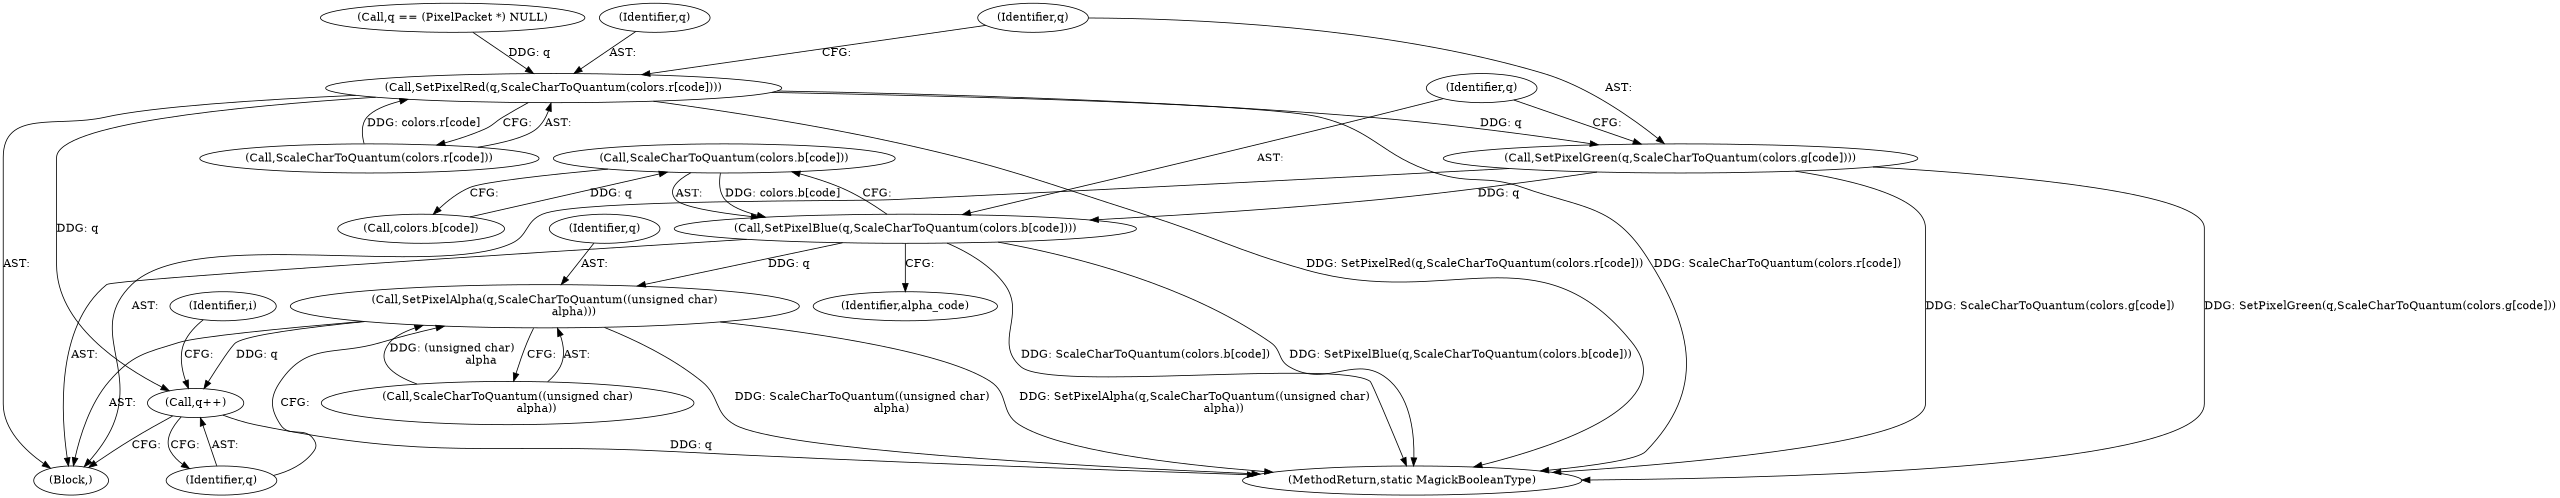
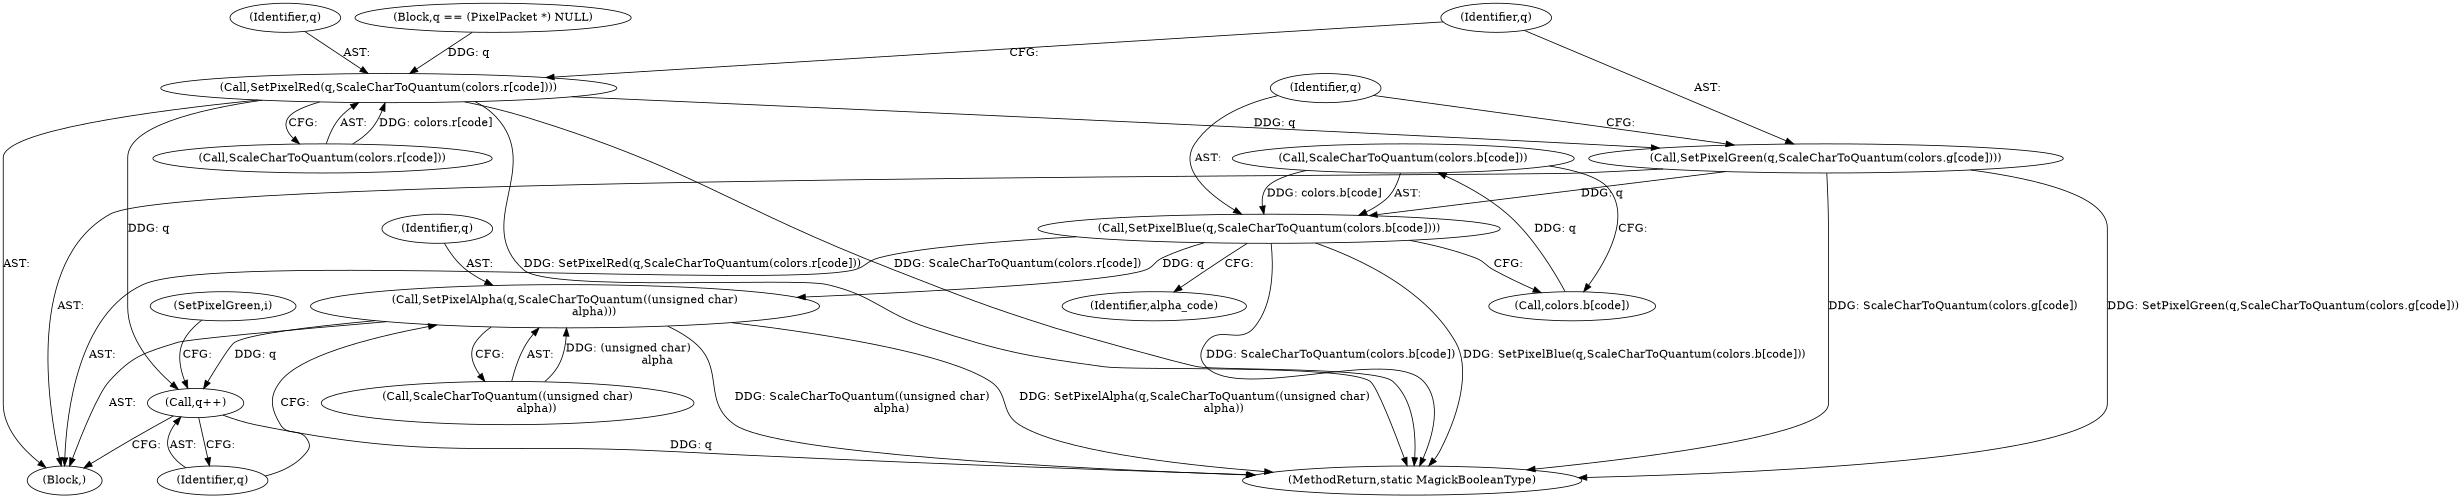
node "(Call,q == (PixelPacket *) NULL)": label "(Call,q == (PixelPacket *) NULL)" -> "(Block,q == (PixelPacket *) NULL)"
edge "(Call,SetPixelBlue(q,ScaleCharToQuantum(colors.b[code])))" -> "(Call,ScaleCharToQuantum(colors.b[code]))": now "(Call,SetPixelBlue(q,ScaleCharToQuantum(colors.b[code])))" -> "(Call,colors.b[code])"
node "(Identifier,i)": label "(Identifier,i)" -> "(SetPixelGreen,i)"
